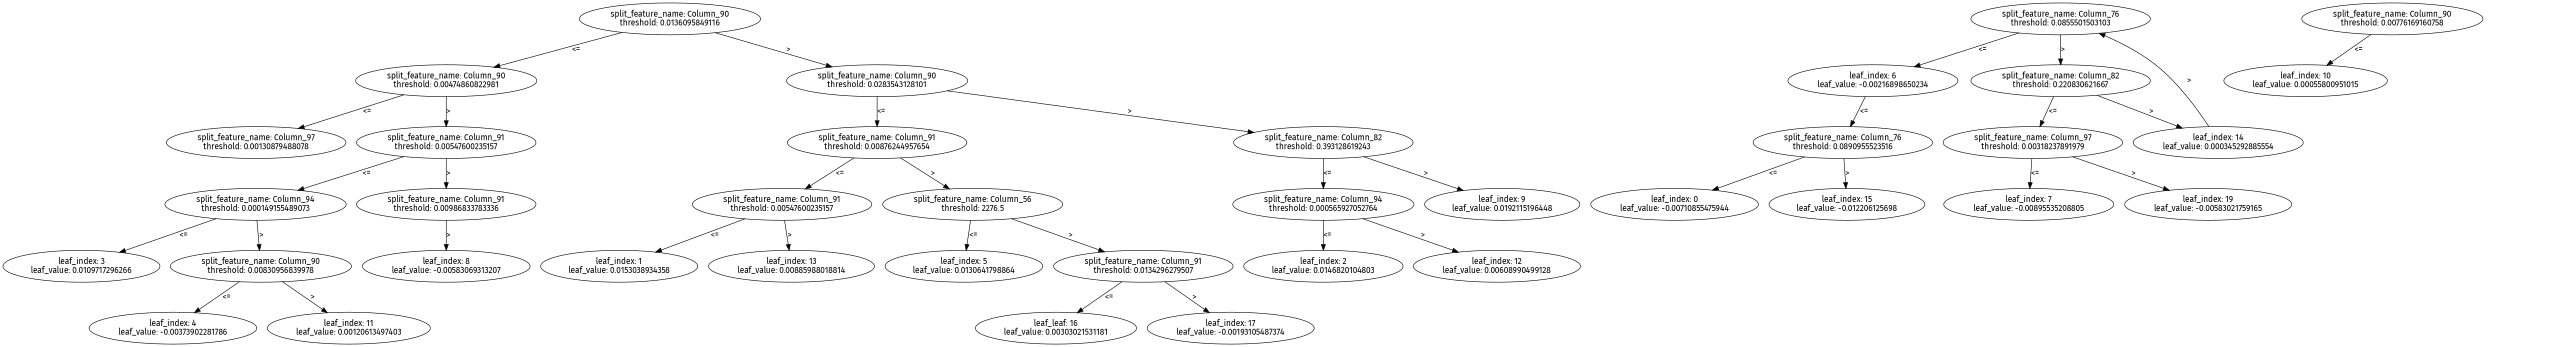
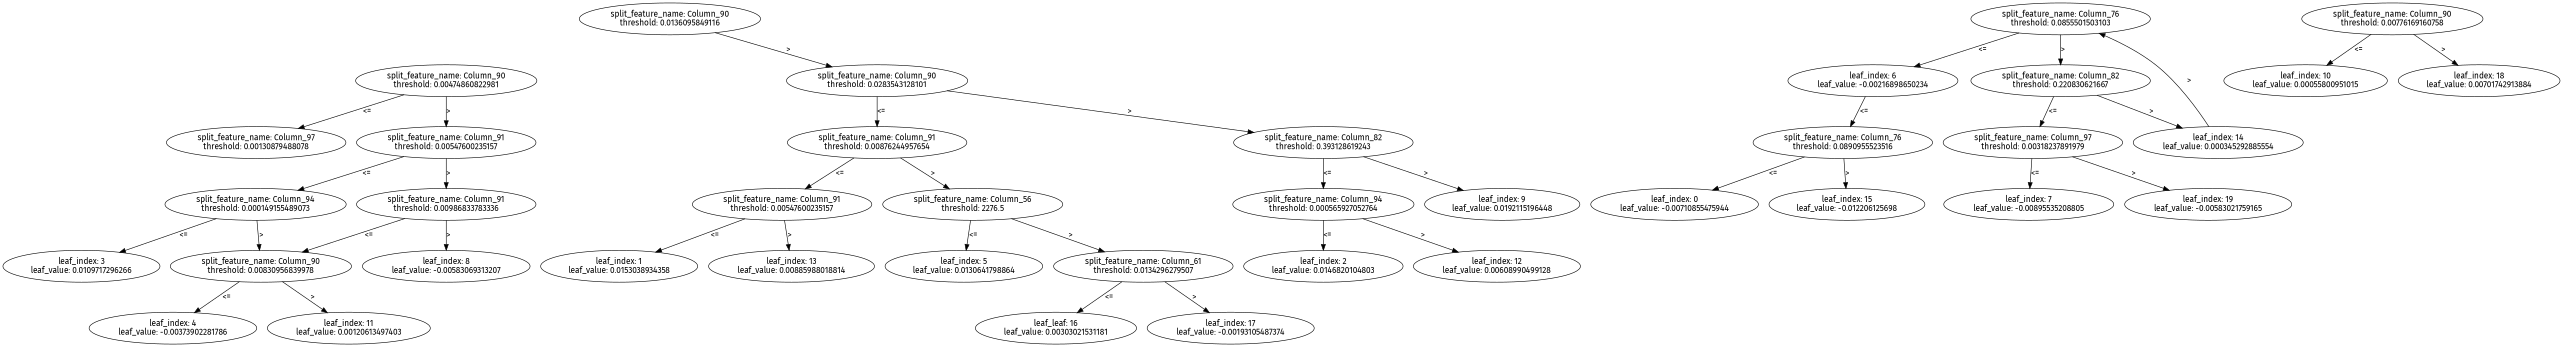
edge "split_feature_name: Column_90 threshold: 0.0136095849116" -> "split_feature_name: Column_90 threshold: 0.00474860822981": removed, label "<="
node "leaf_index: 18 leaf_value: 0.00701742913884": added
edge "split_feature_name: Column_91 threshold: 0.00986833783336" -> "split_feature_name: Column_90 threshold: 0.00830956839978": added, label "<="
node "split_feature_name: Column_91 threshold: 0.0134296279507": label "split_feature_name: Column_91 threshold: 0.0134296279507" -> "split_feature_name: Column_61 threshold: 0.0134296279507"
